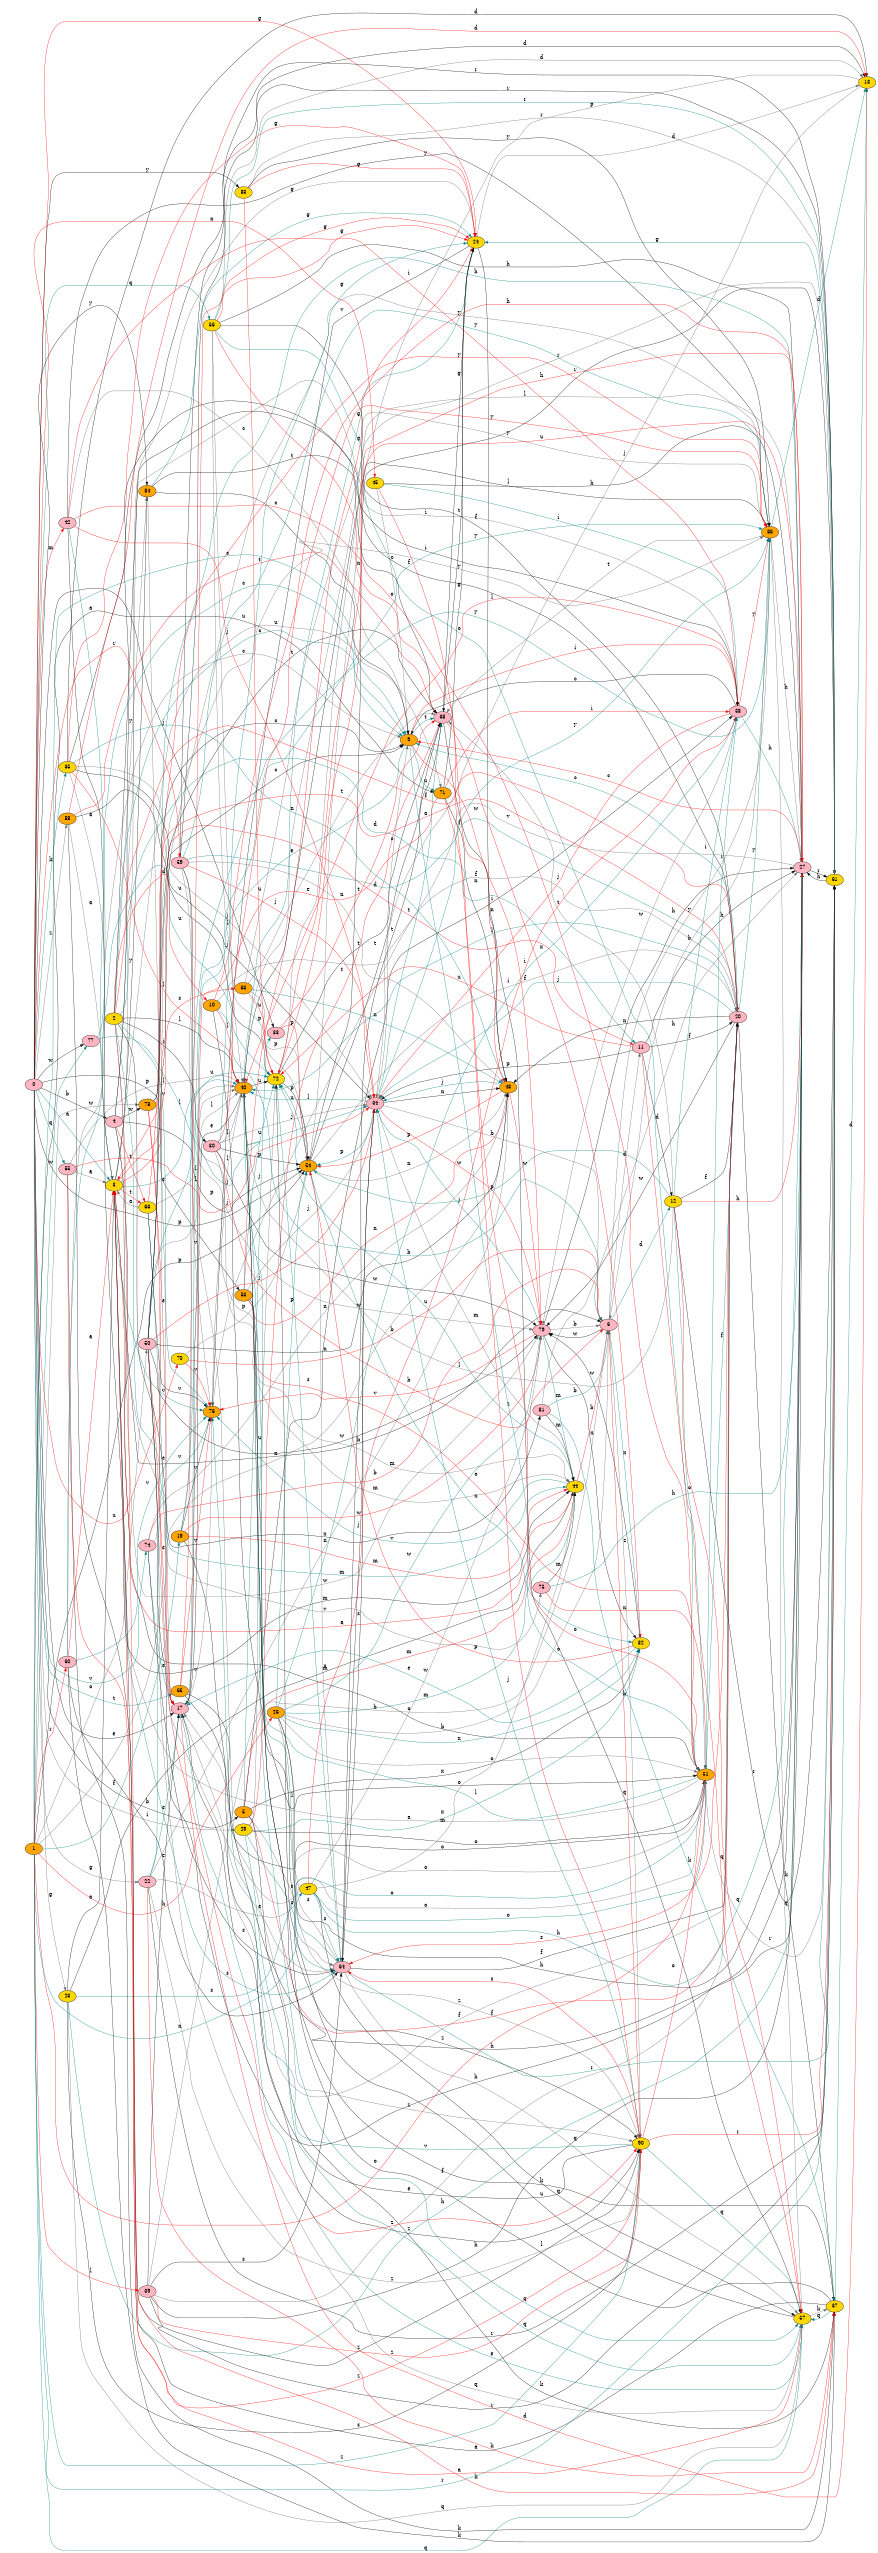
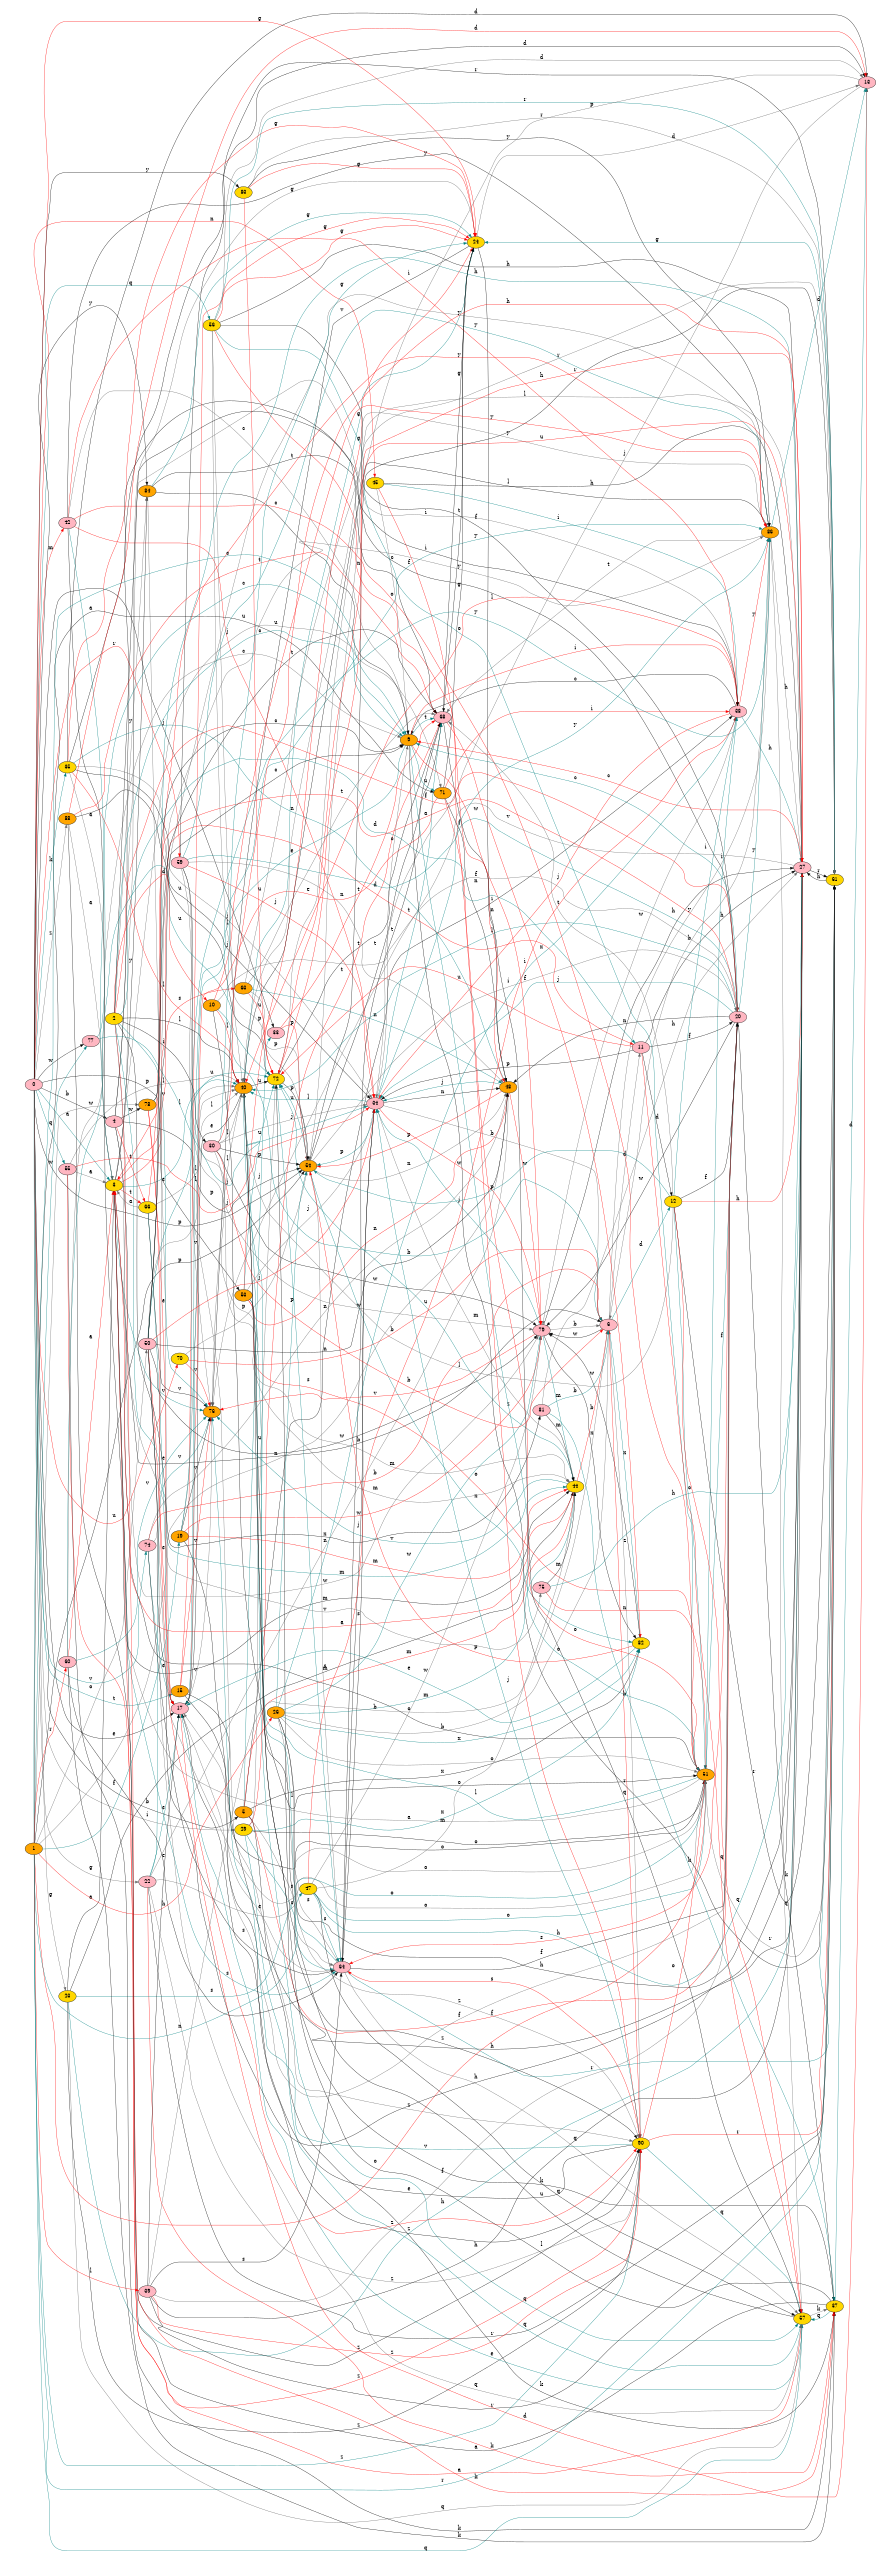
node "13": fillcolor gold -> lightpink
edge "59" -> "61": now "9" -> "61"
node "65": label "65" -> "15"
edge "23" -> "90": label "s" -> "z"
